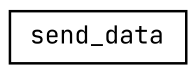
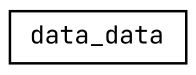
node "send_data": label "send_data" -> "data_data"
